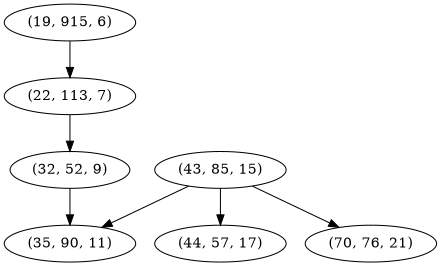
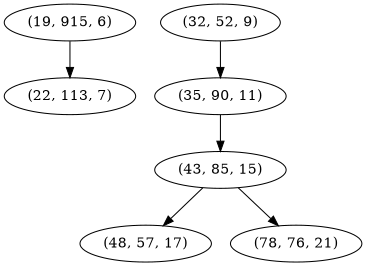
edge "(22, 113, 7)" -> "(32, 52, 9)": removed
edge "(43, 85, 15)" -> "(35, 90, 11)": reversed
node "(44, 57, 17)": label "(44, 57, 17)" -> "(48, 57, 17)"
node "(70, 76, 21)": label "(70, 76, 21)" -> "(78, 76, 21)"
